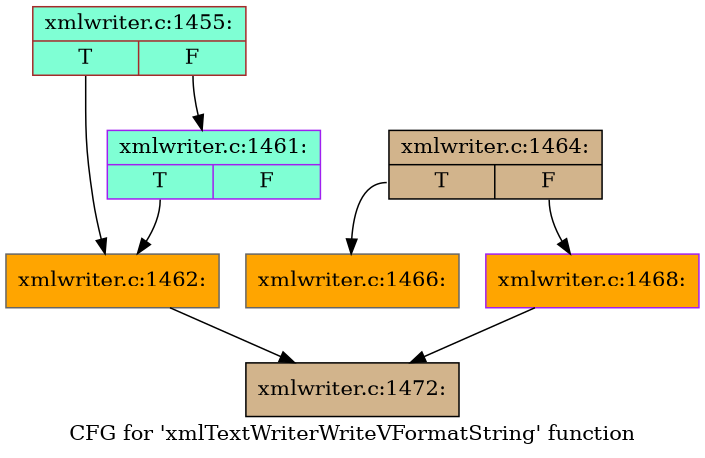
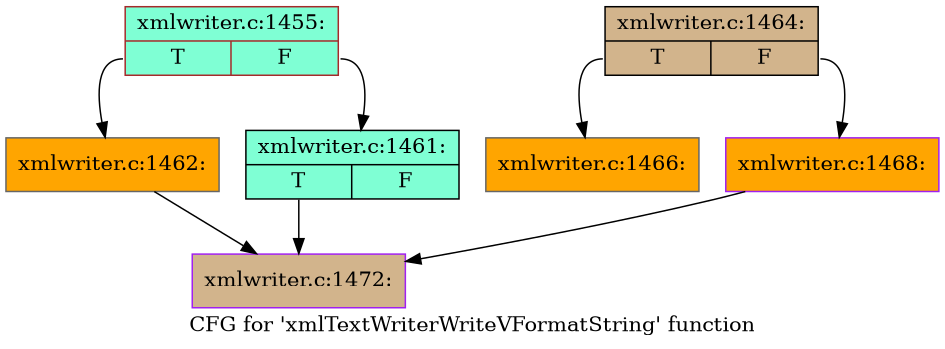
node "xmlwriter.c:1461:": color purple -> black
edge "xmlwriter.c:1461:" -> "xmlwriter.c:1462:": now "xmlwriter.c:1461:" -> "xmlwriter.c:1472:"
node "xmlwriter.c:1472:": color black -> purple
